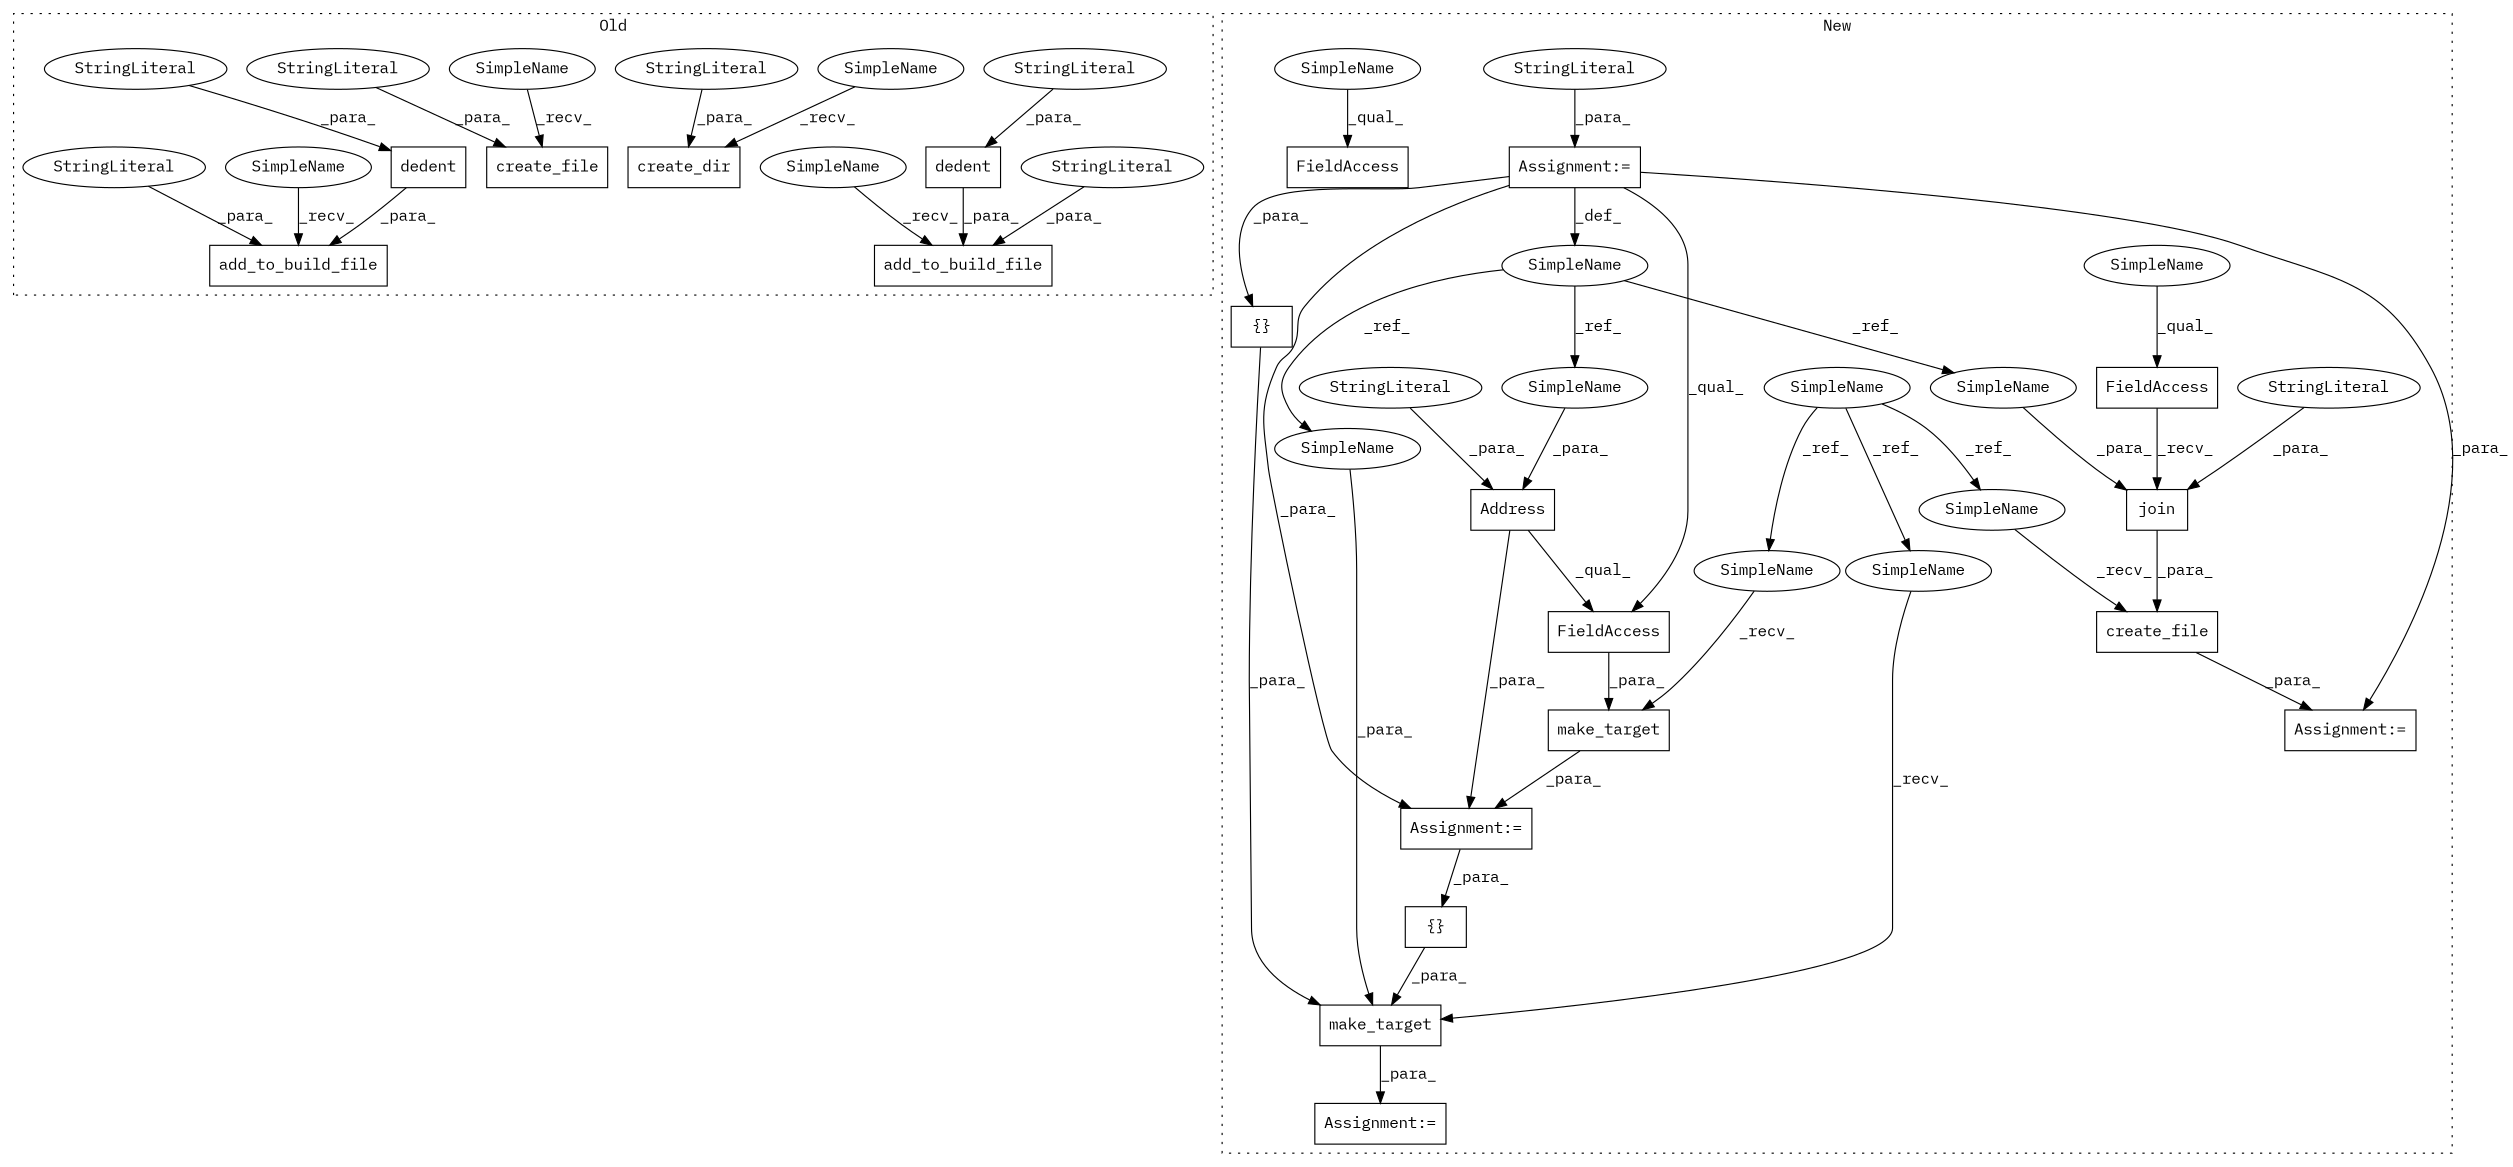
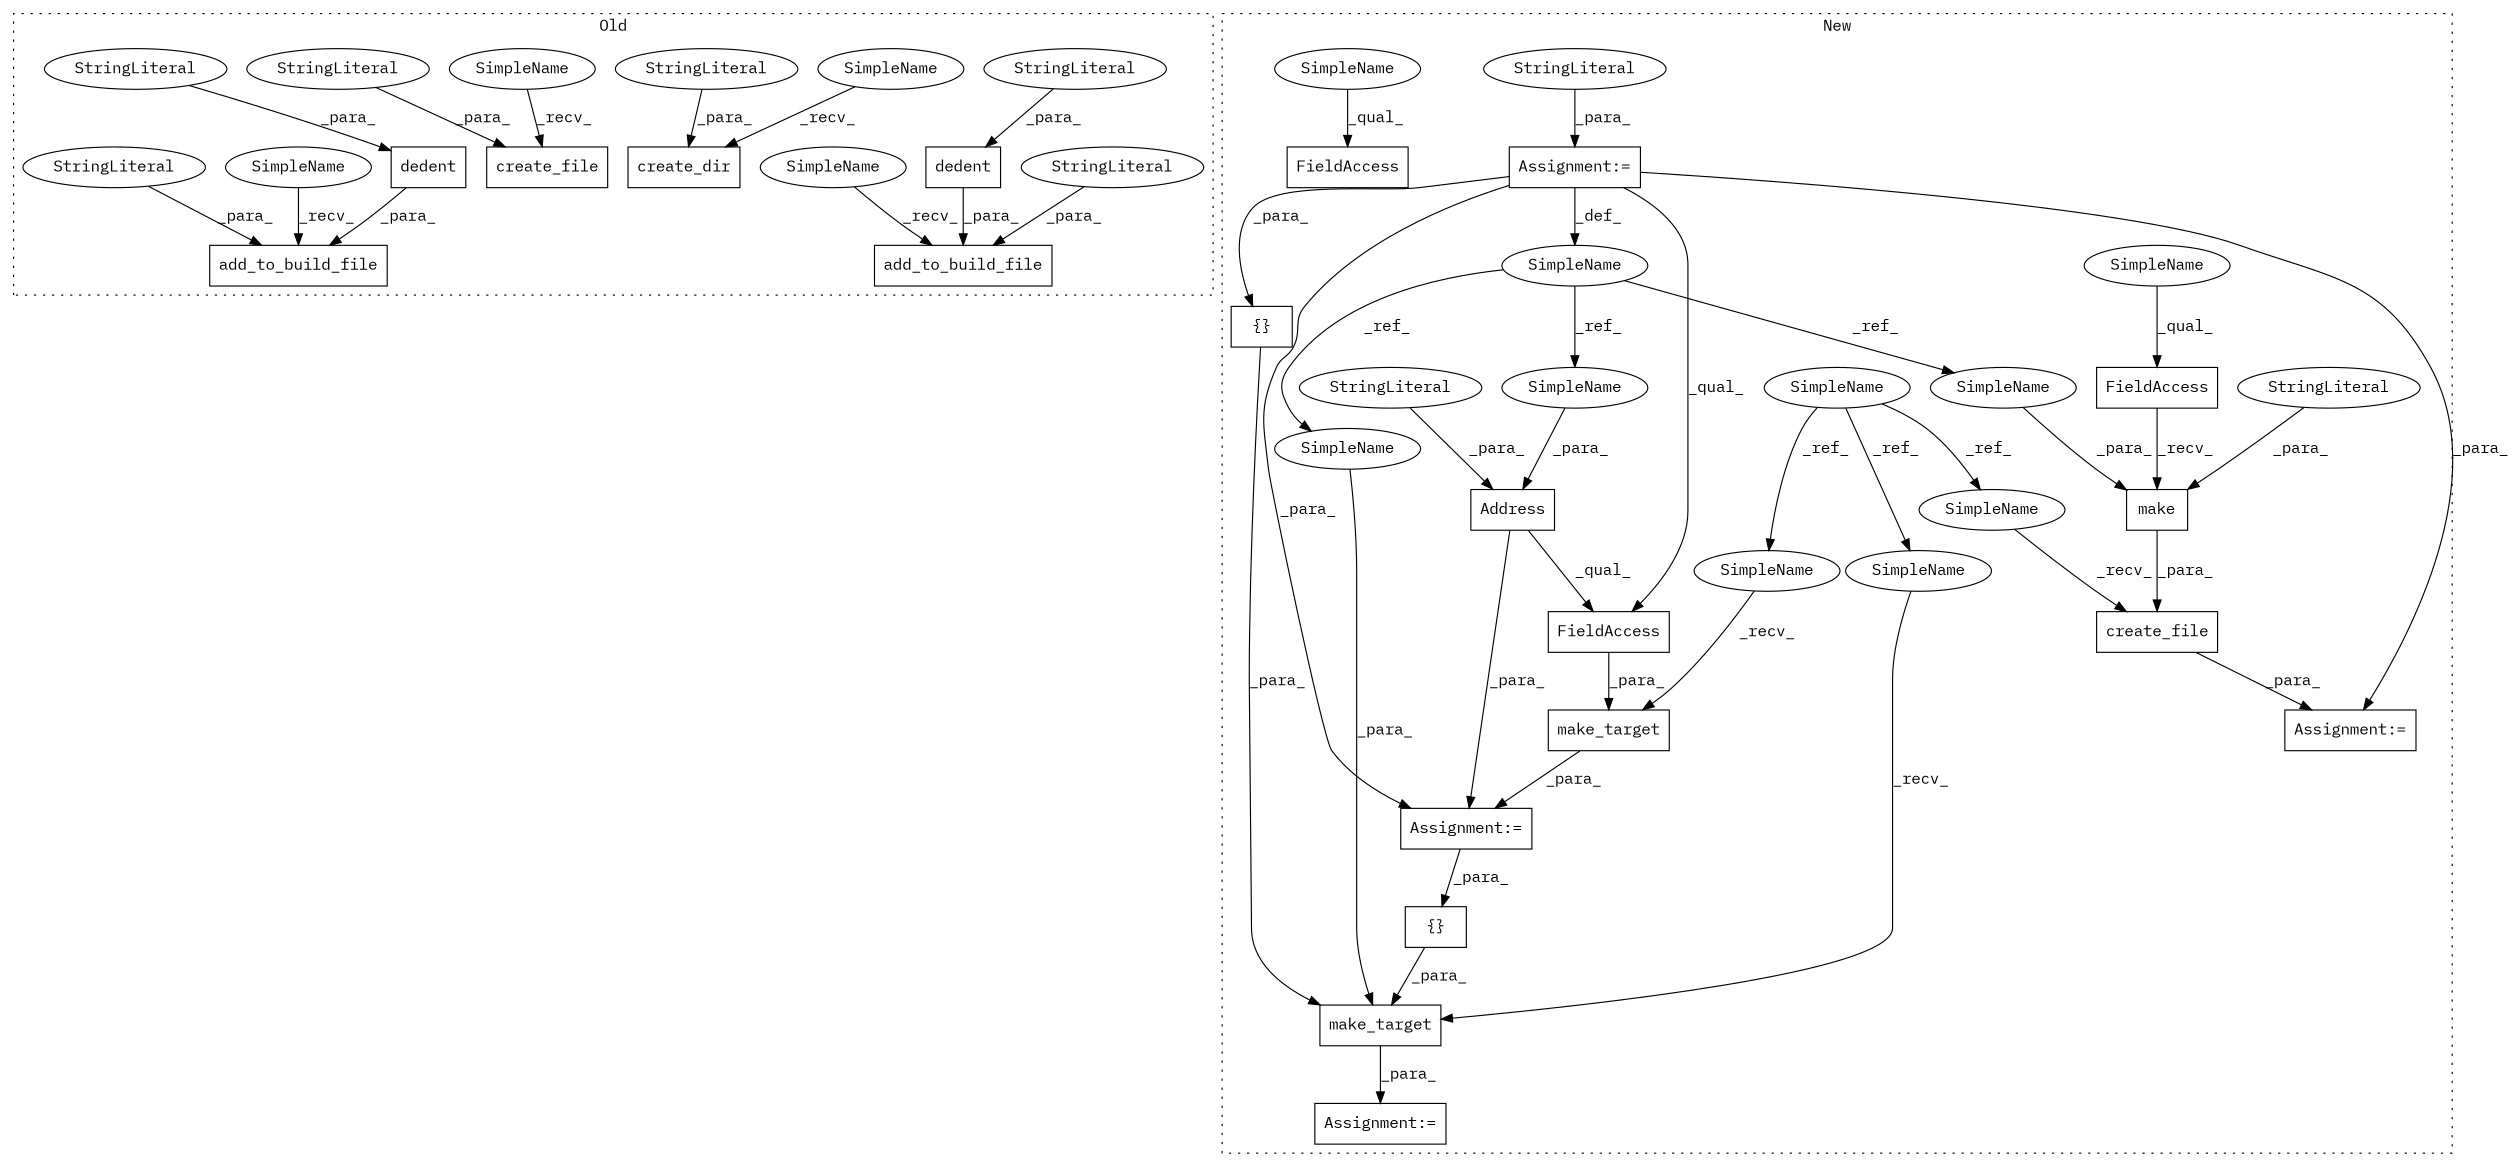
node "join": label "join" -> "make"
